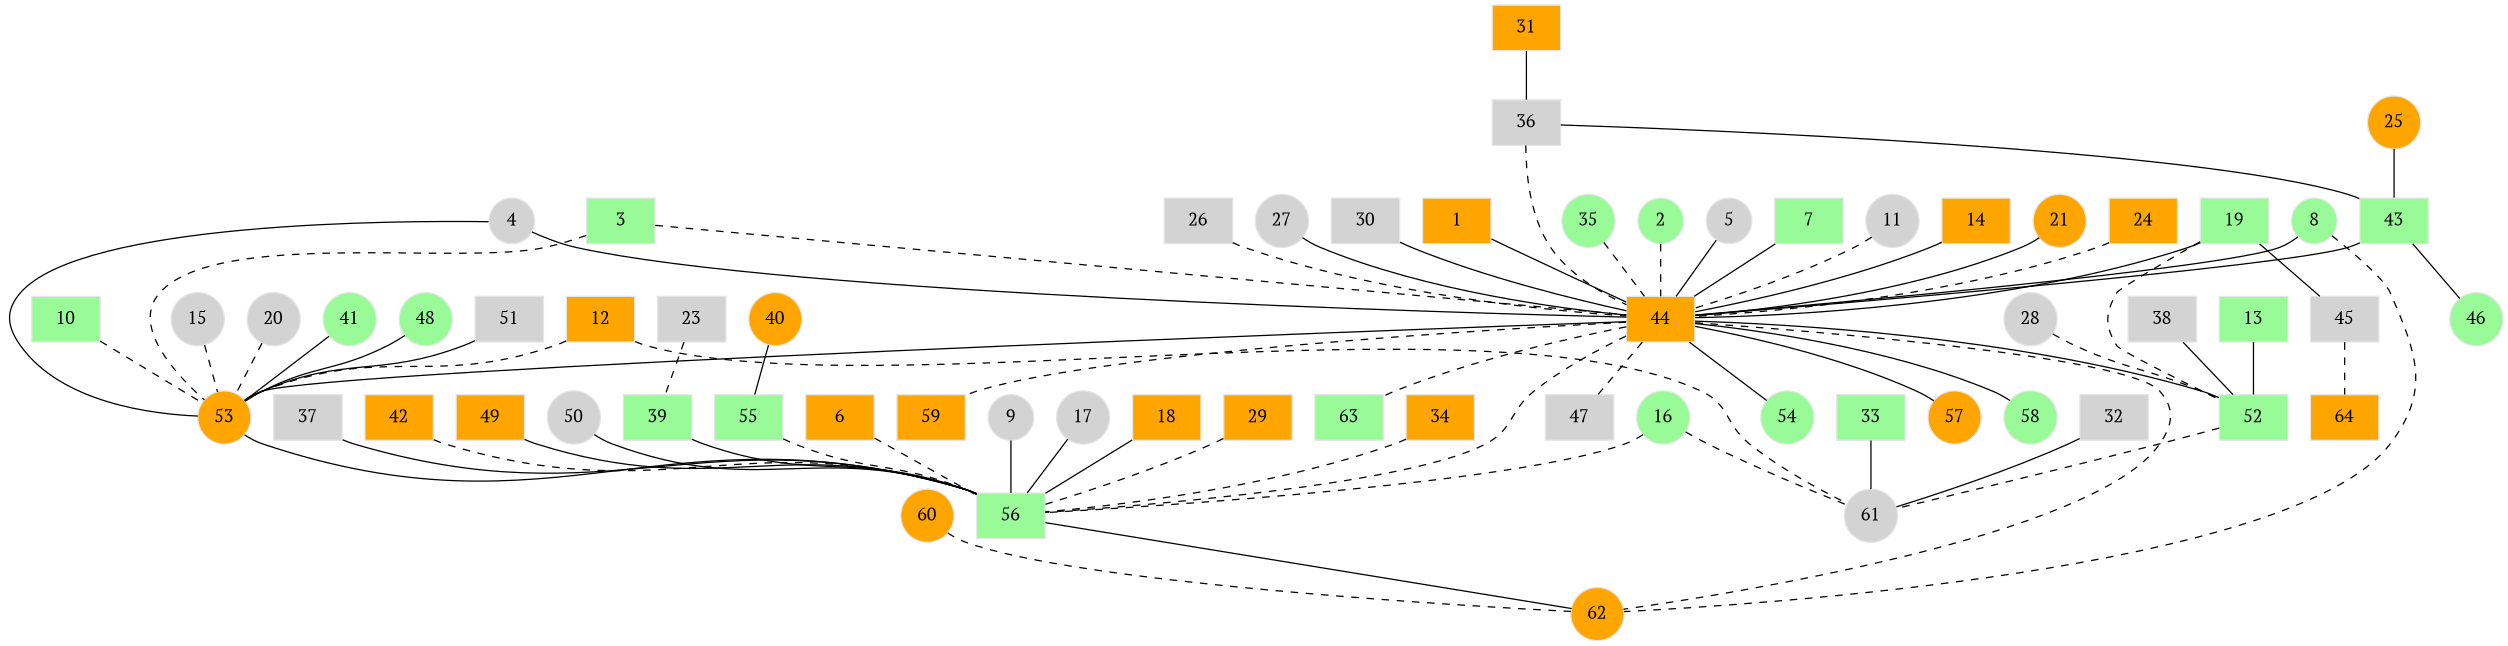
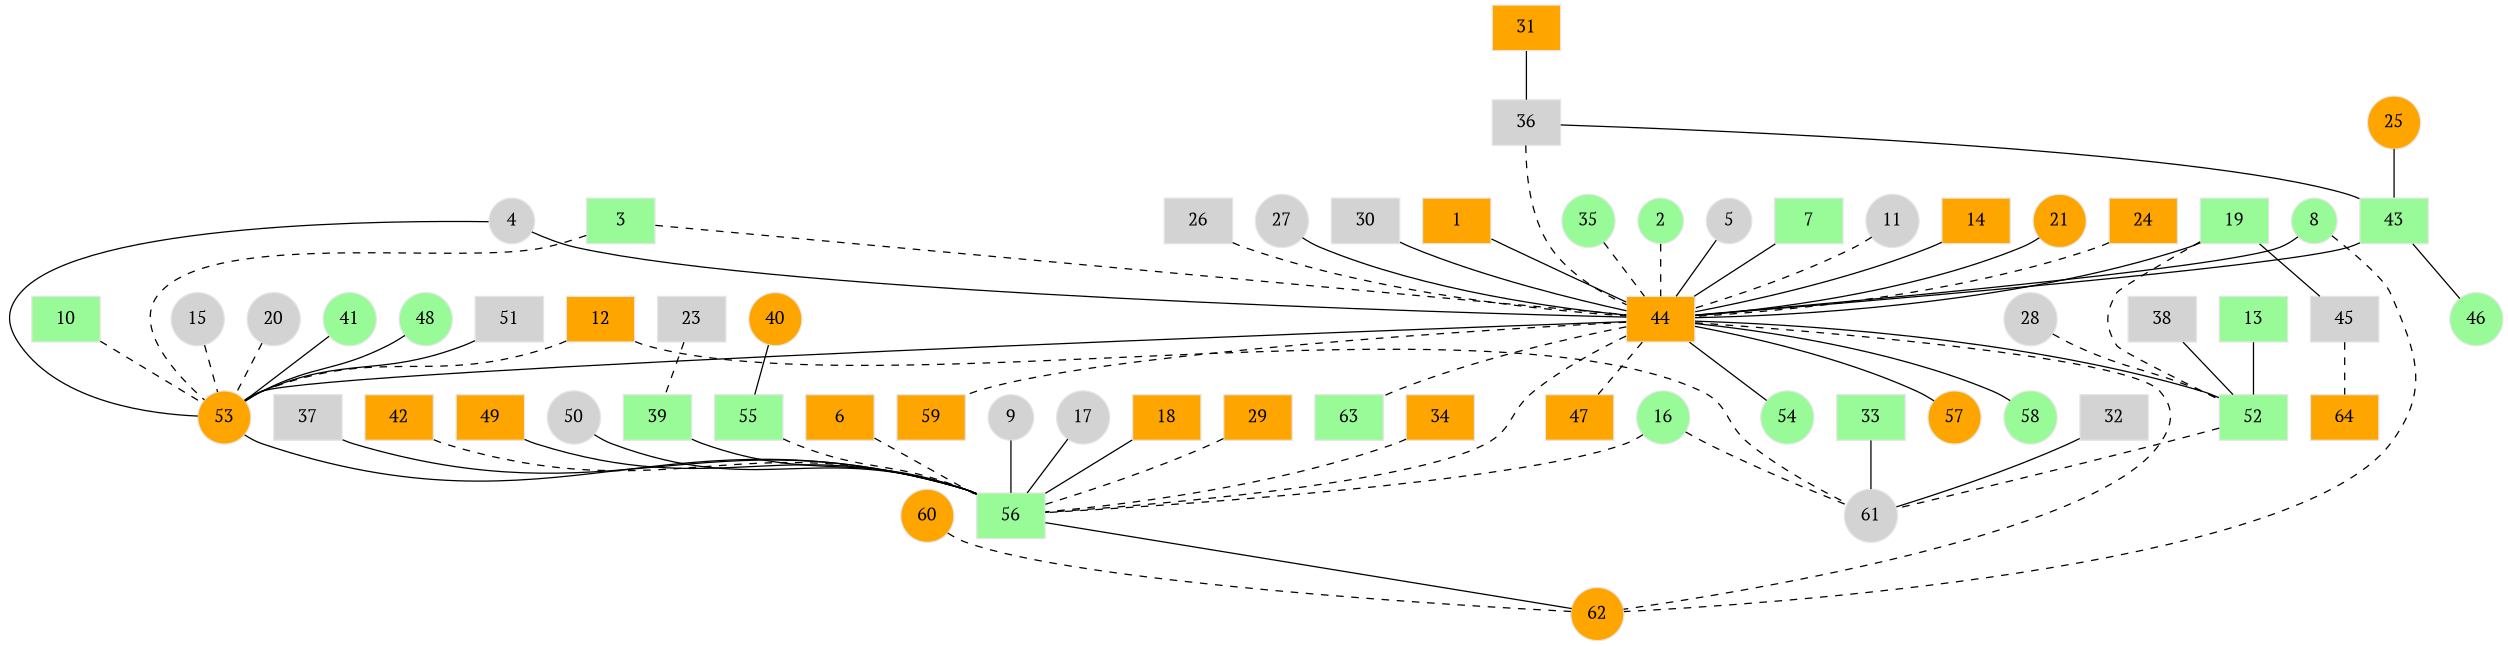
node "47": fillcolor lightgrey -> orange
